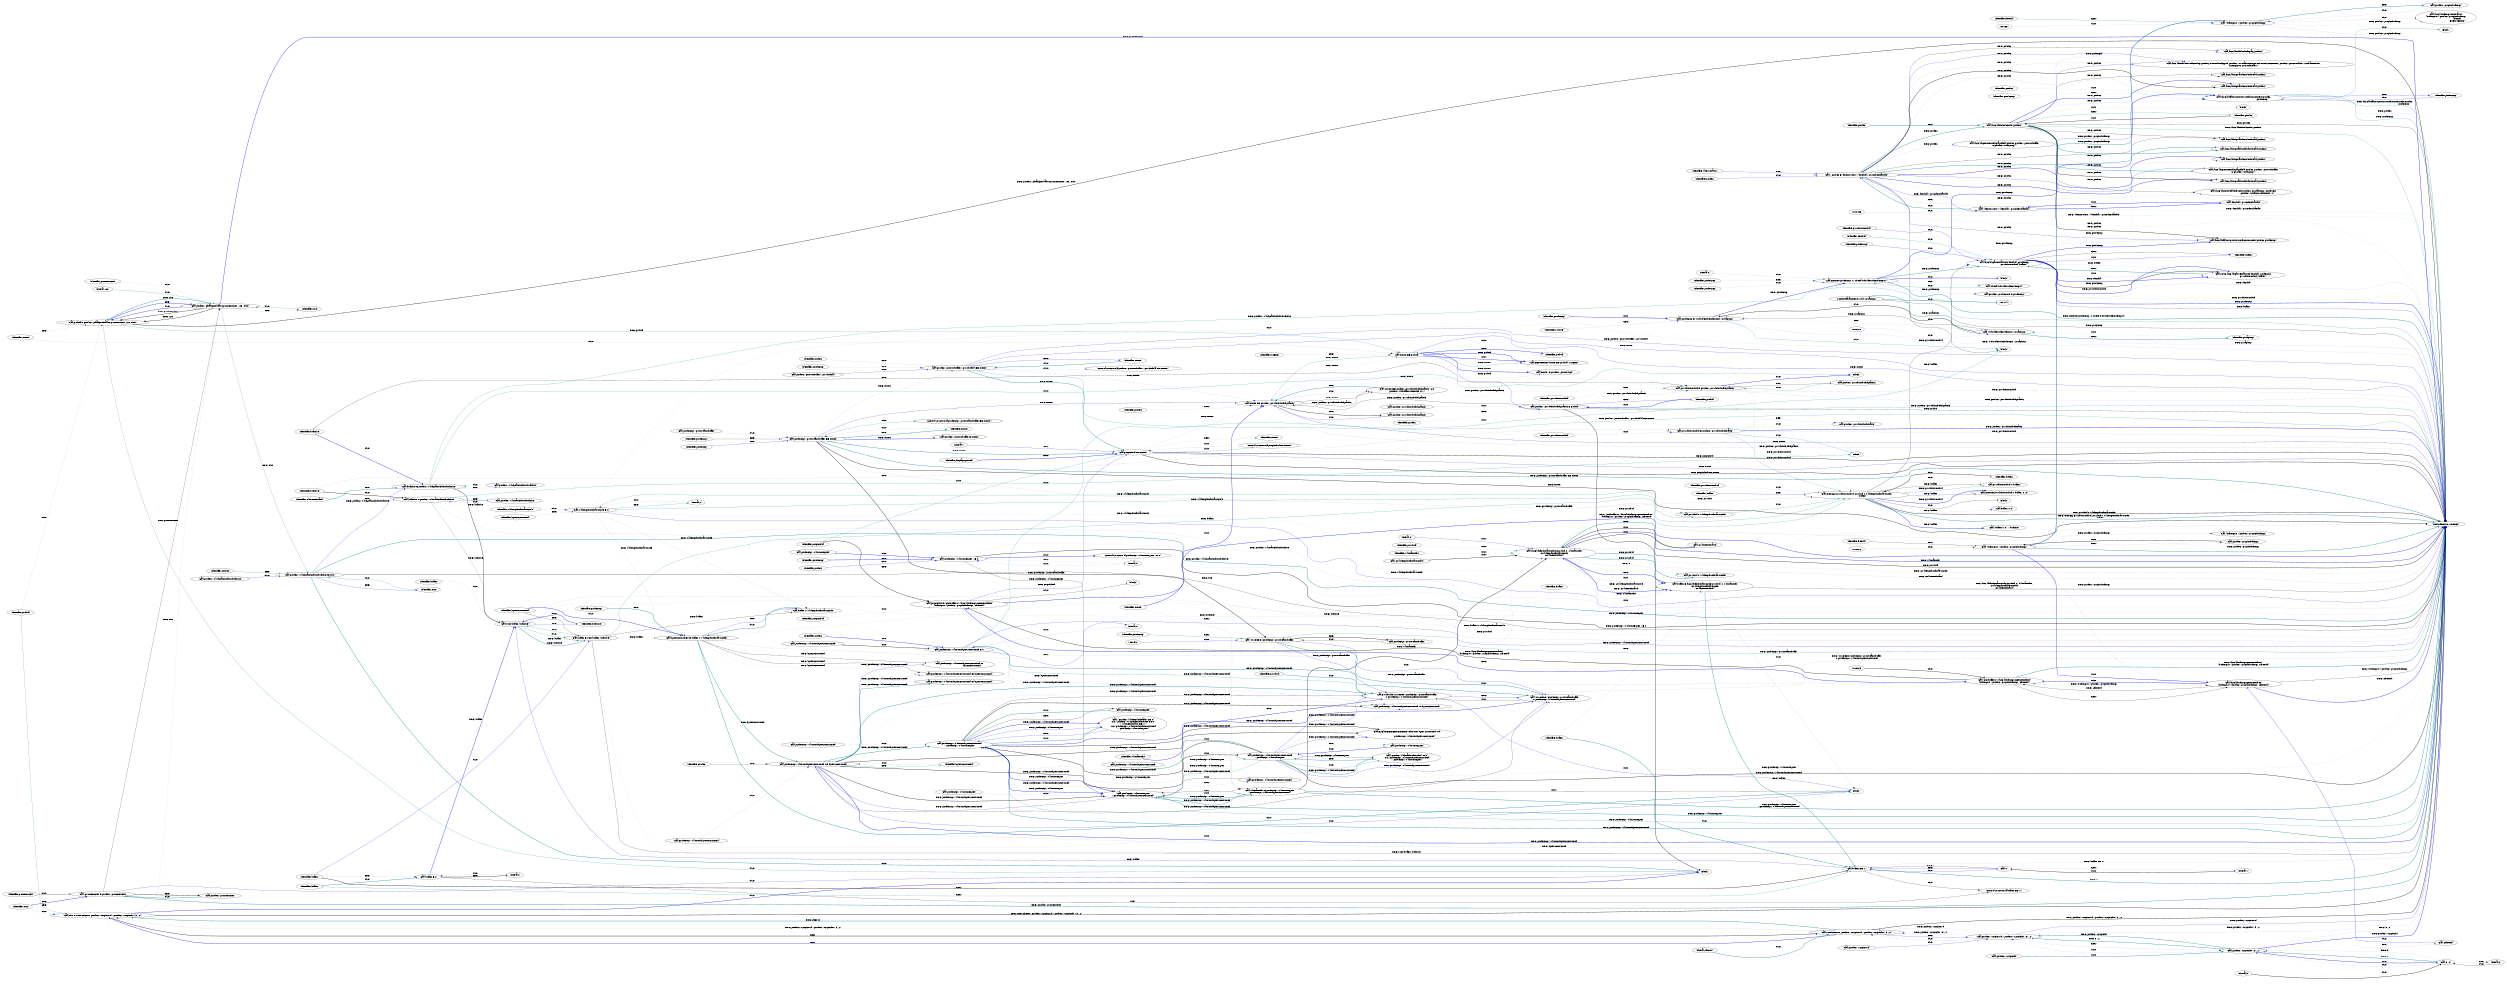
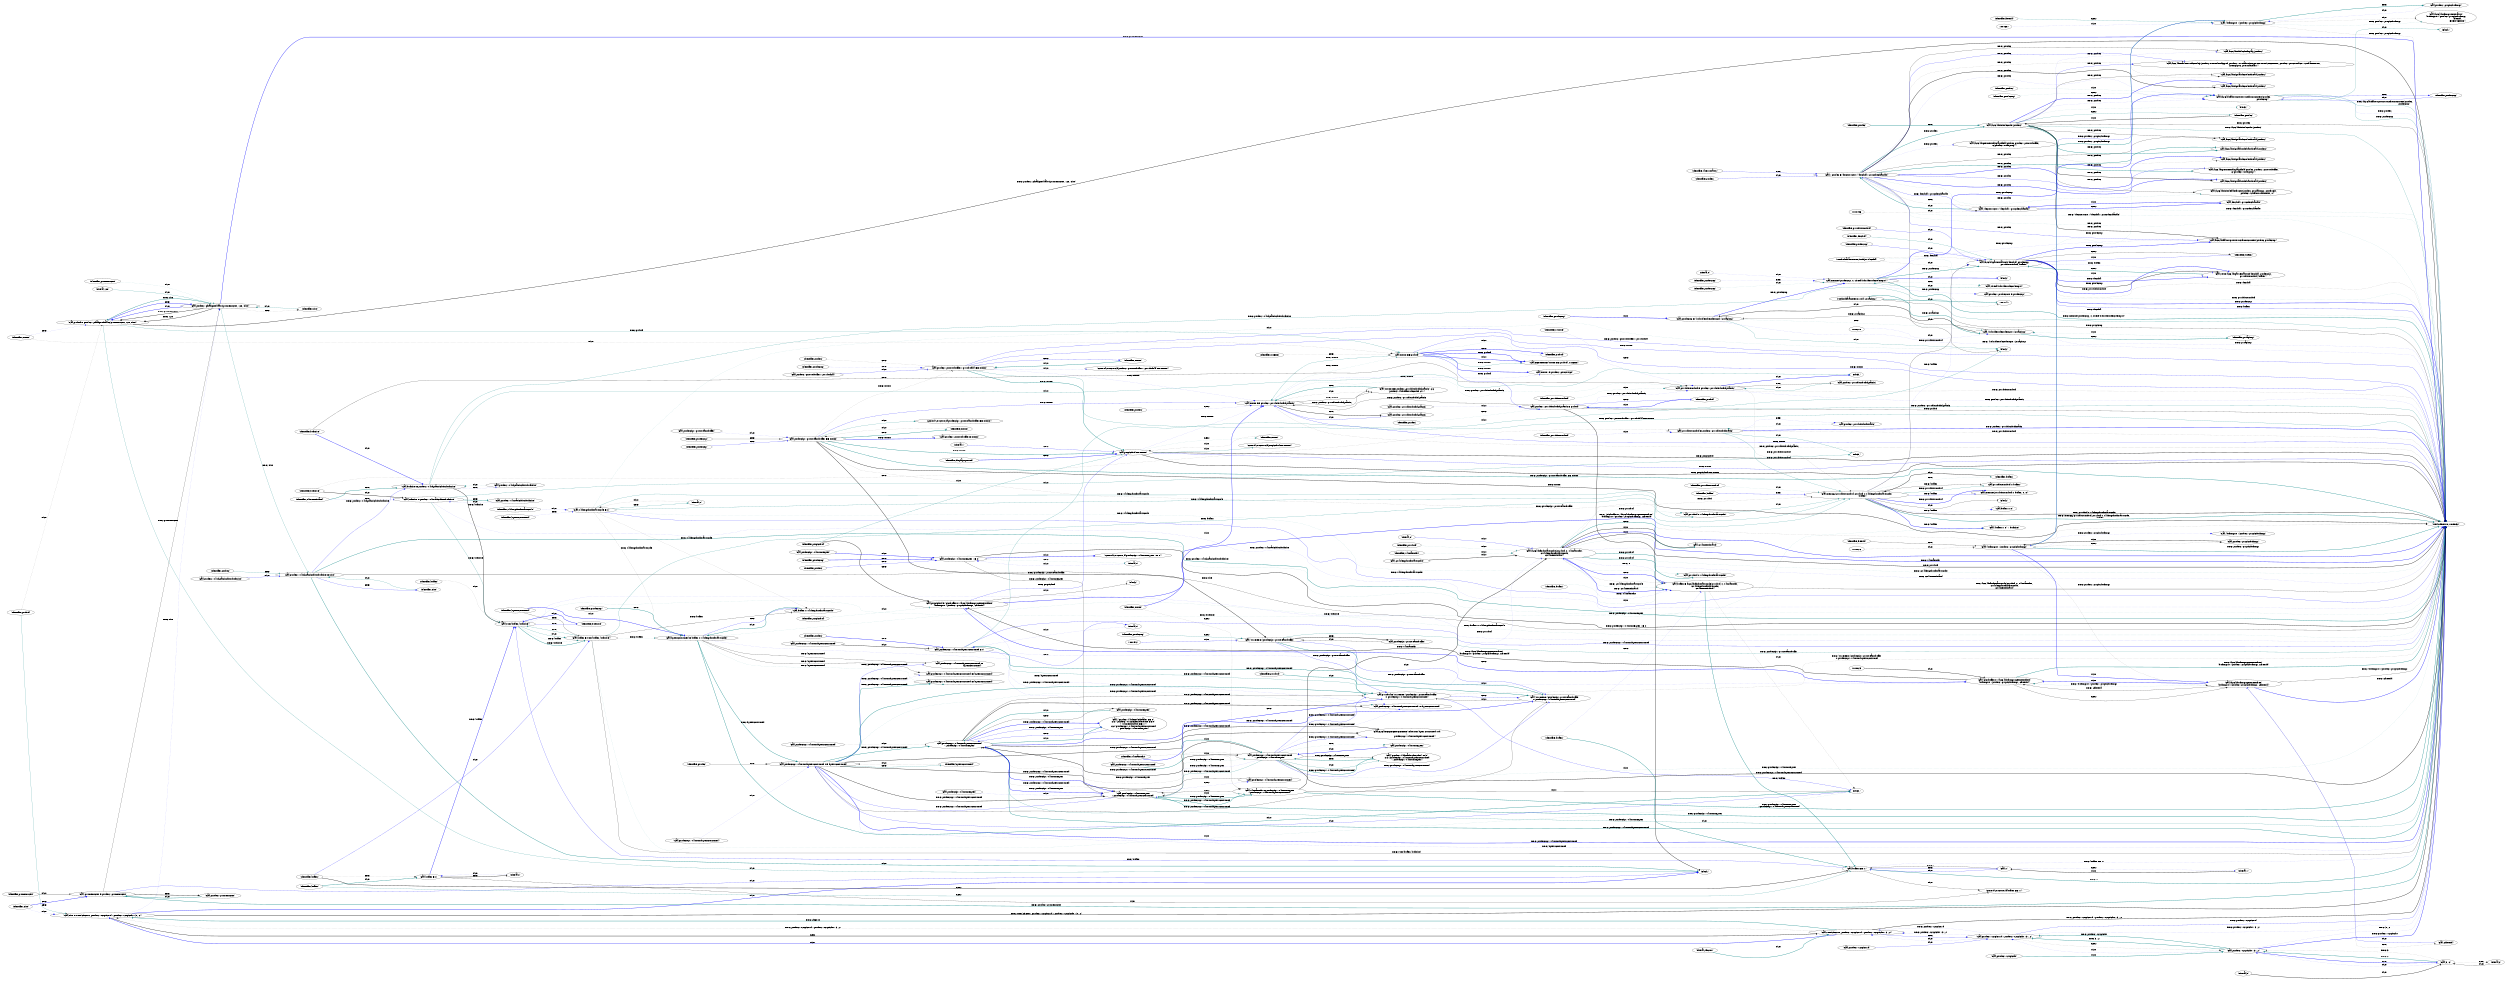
edge "(Call,ih264d_init_decoder(ps_dec))" -> "(Call,ih264d_deblock_display(ps_dec))": label "DDG: ps_length" -> "DDG: ps_dec"
node "(MethodParameterIn,iv_obj_t *dec_hdl)": added
edge "(Identifier,u4_size)" -> "(Call,ps_dec_op = (ivd_video_decode_op_t *)pv_api_op)": now "(Identifier,u4_size)" -> "(Call,pu1_bitstrm_buf = ps_dec->pu1_bits_buf_dynamic)"
